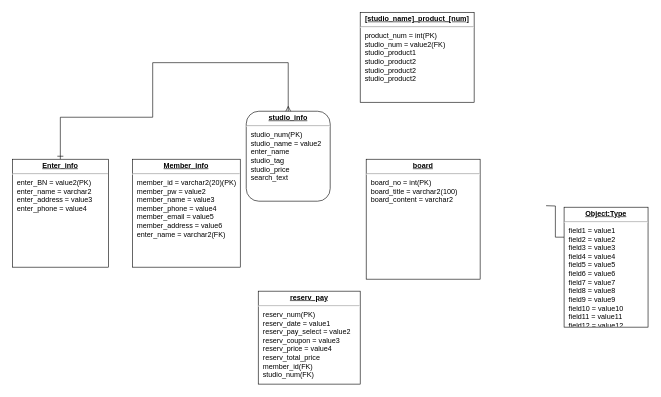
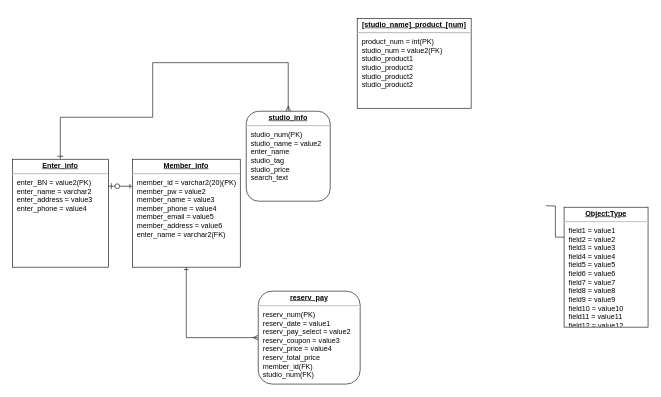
node "[studio_name]_product_[num] product_num = int(PK) studio_num = value2(FK) studio_product1 studio_product2 studio_product2 studio_product2": moved (417, 57) -> (414, 63)
edge "Enter_info enter_BN = value2(PK) enter_name = varchar2 enter_address = value3 enter_phone = value4" -- "Member_info member_id = varchar2(20)(PK) member_pw = value2 member_name = value3 member_phone = value4 member_email = value5 member_address = value6 enter_name = varchar2(FK)": added
node "board board_no = int(PK) board_title = varchar2(100) board_content = varchar2": removed
edge "Member_info member_id = varchar2(20)(PK) member_pw = value2 member_name = value3 member_phone = value4 member_email = value5 member_address = value6 enter_name = varchar2(FK)" -- "reserv_pay reserv_num(PK) reserv_date = value1 reserv_pay_select = value2 reserv_coupon = value3 reserv_price = value4 reserv_total_price member_id(FK) studio_num(FK)": added
node "reserv_pay reserv_num(PK) reserv_date = value1 reserv_pay_select = value2 reserv_coupon = value3 reserv_price = value4 reserv_total_price member_id(FK) studio_num(FK)": shape rectangle -> rounded rectangle
